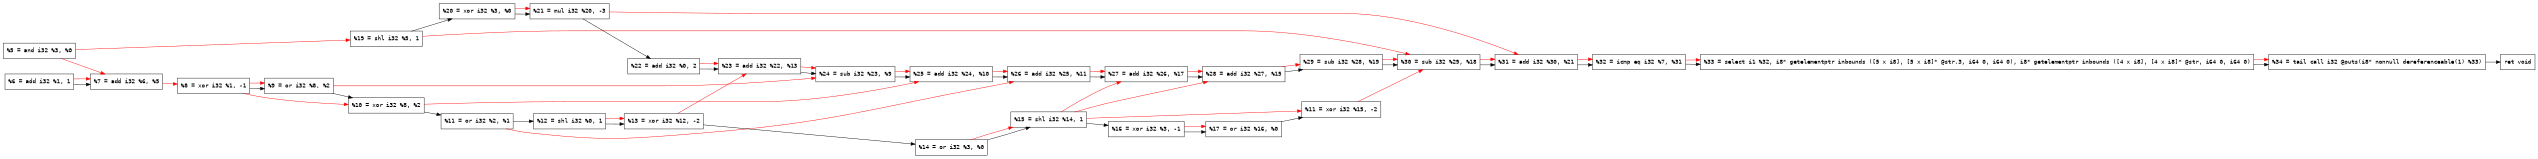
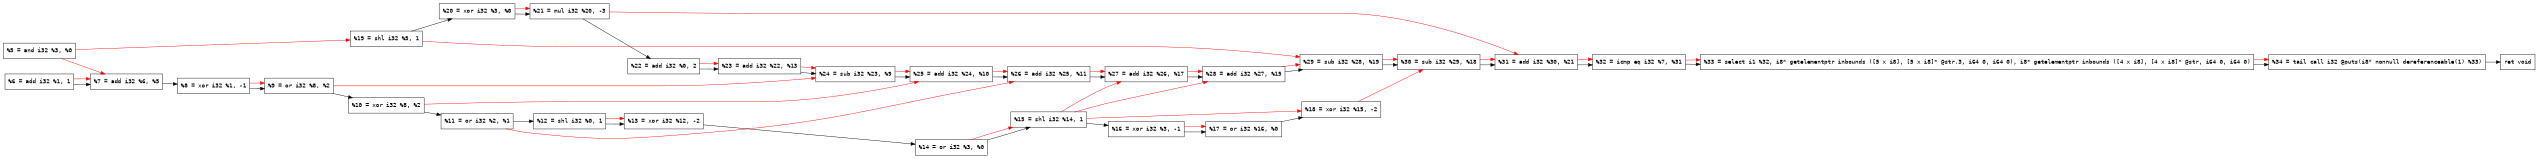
edge "%19 = shl i32 %5, 1" -> "%30 = sub i32 %29, %18": now "%19 = shl i32 %5, 1" -> "%29 = sub i32 %28, %19"
edge "%7 = add i32 %6, %5" -> "%8 = xor i32 %1, -1": color red -> black
edge "%13 = xor i32 %12, -2" -> "%23 = add i32 %22, %13": removed
edge "%8 = xor i32 %1, -1" -> "%10 = xor i32 %8, %2": removed
node "%11 = xor i32 %15, -2": label "%11 = xor i32 %15, -2" -> "%18 = xor i32 %15, -2"
